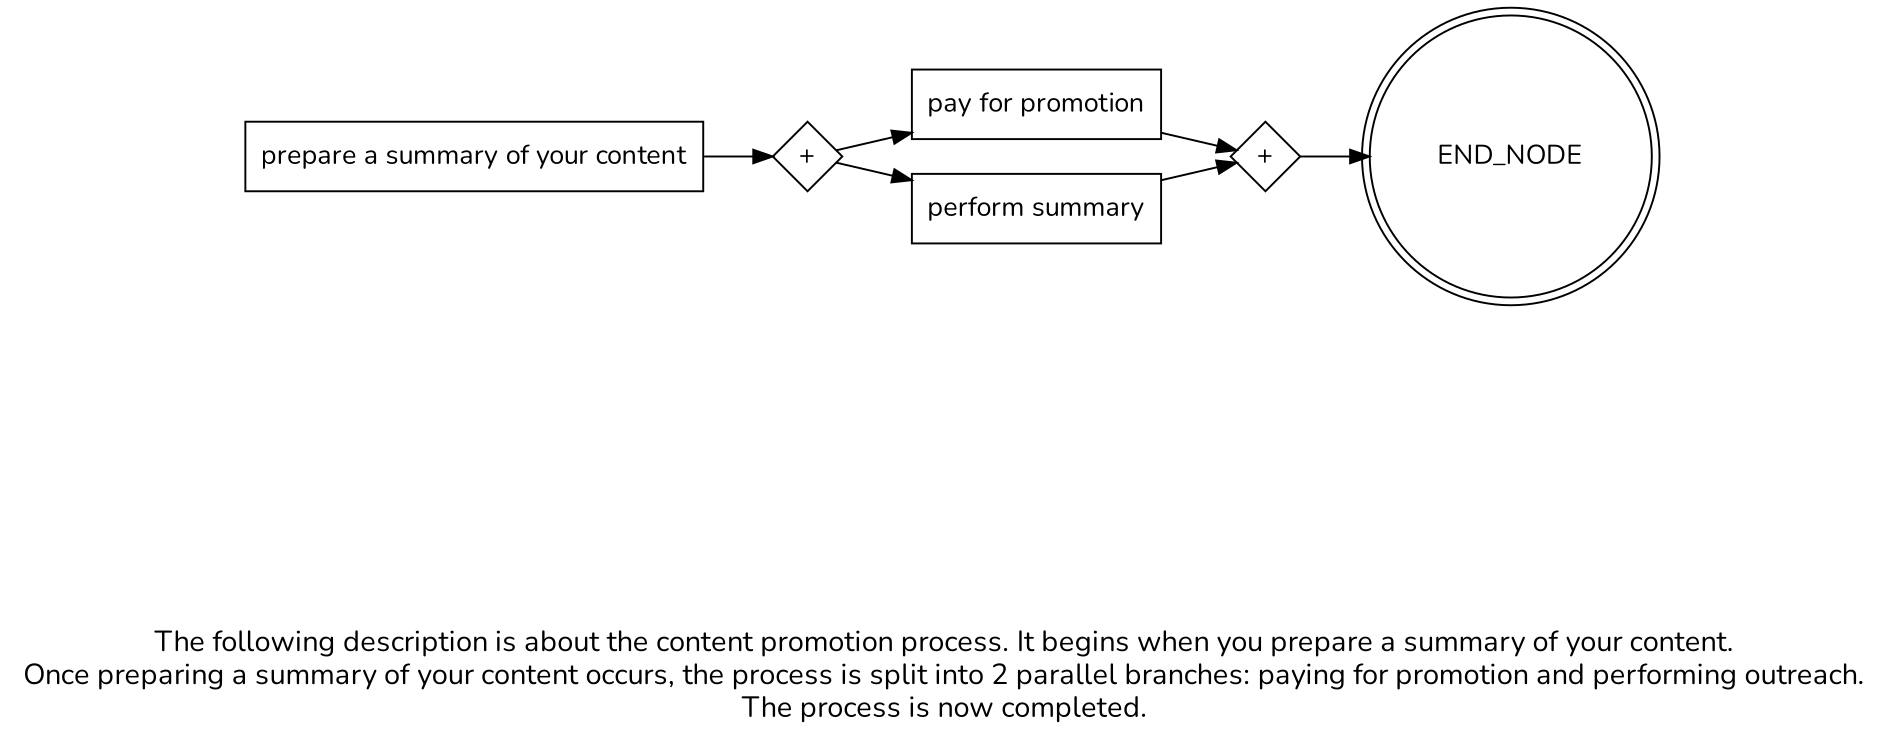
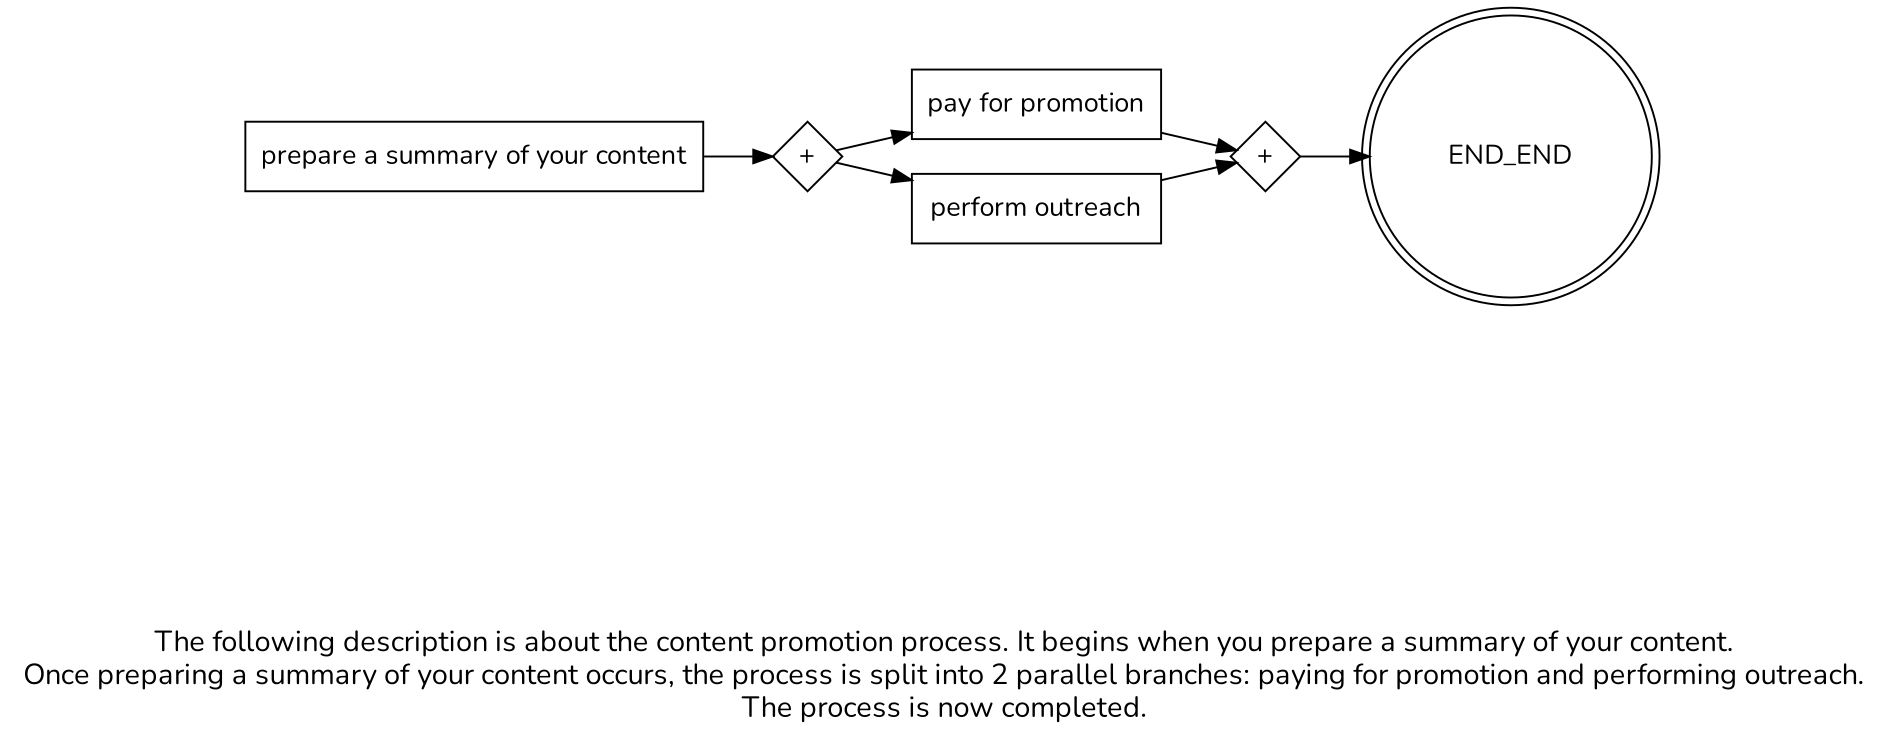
node "END_NODE": label "END_NODE" -> "END_END"
node "perform summary": label "perform summary" -> "perform outreach"
